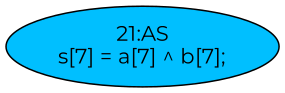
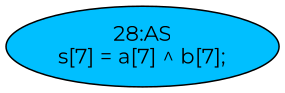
node "21:AS s[7] = a[7] ^ b[7];": label "21:AS s[7] = a[7] ^ b[7];" -> "28:AS s[7] = a[7] ^ b[7];"
